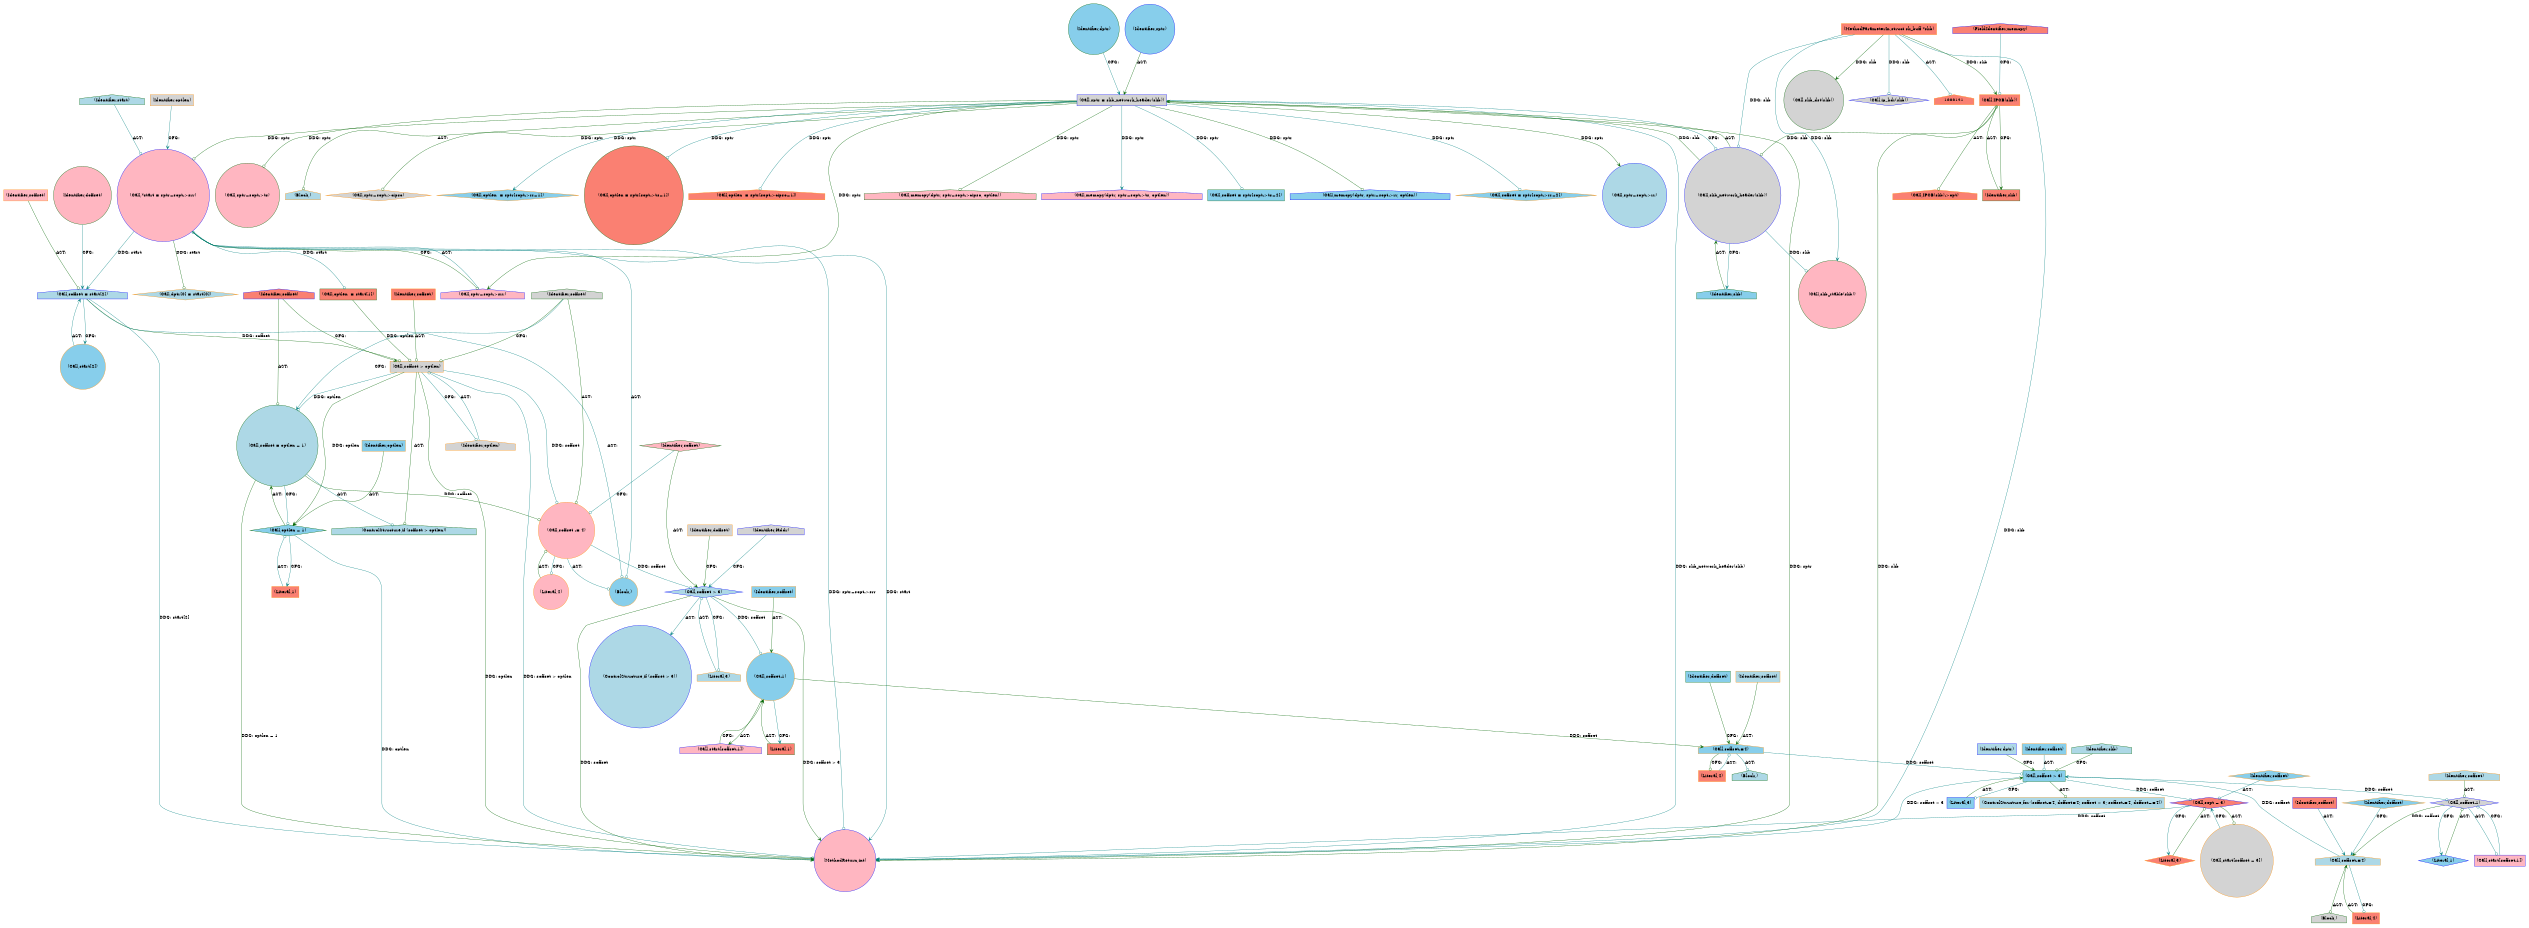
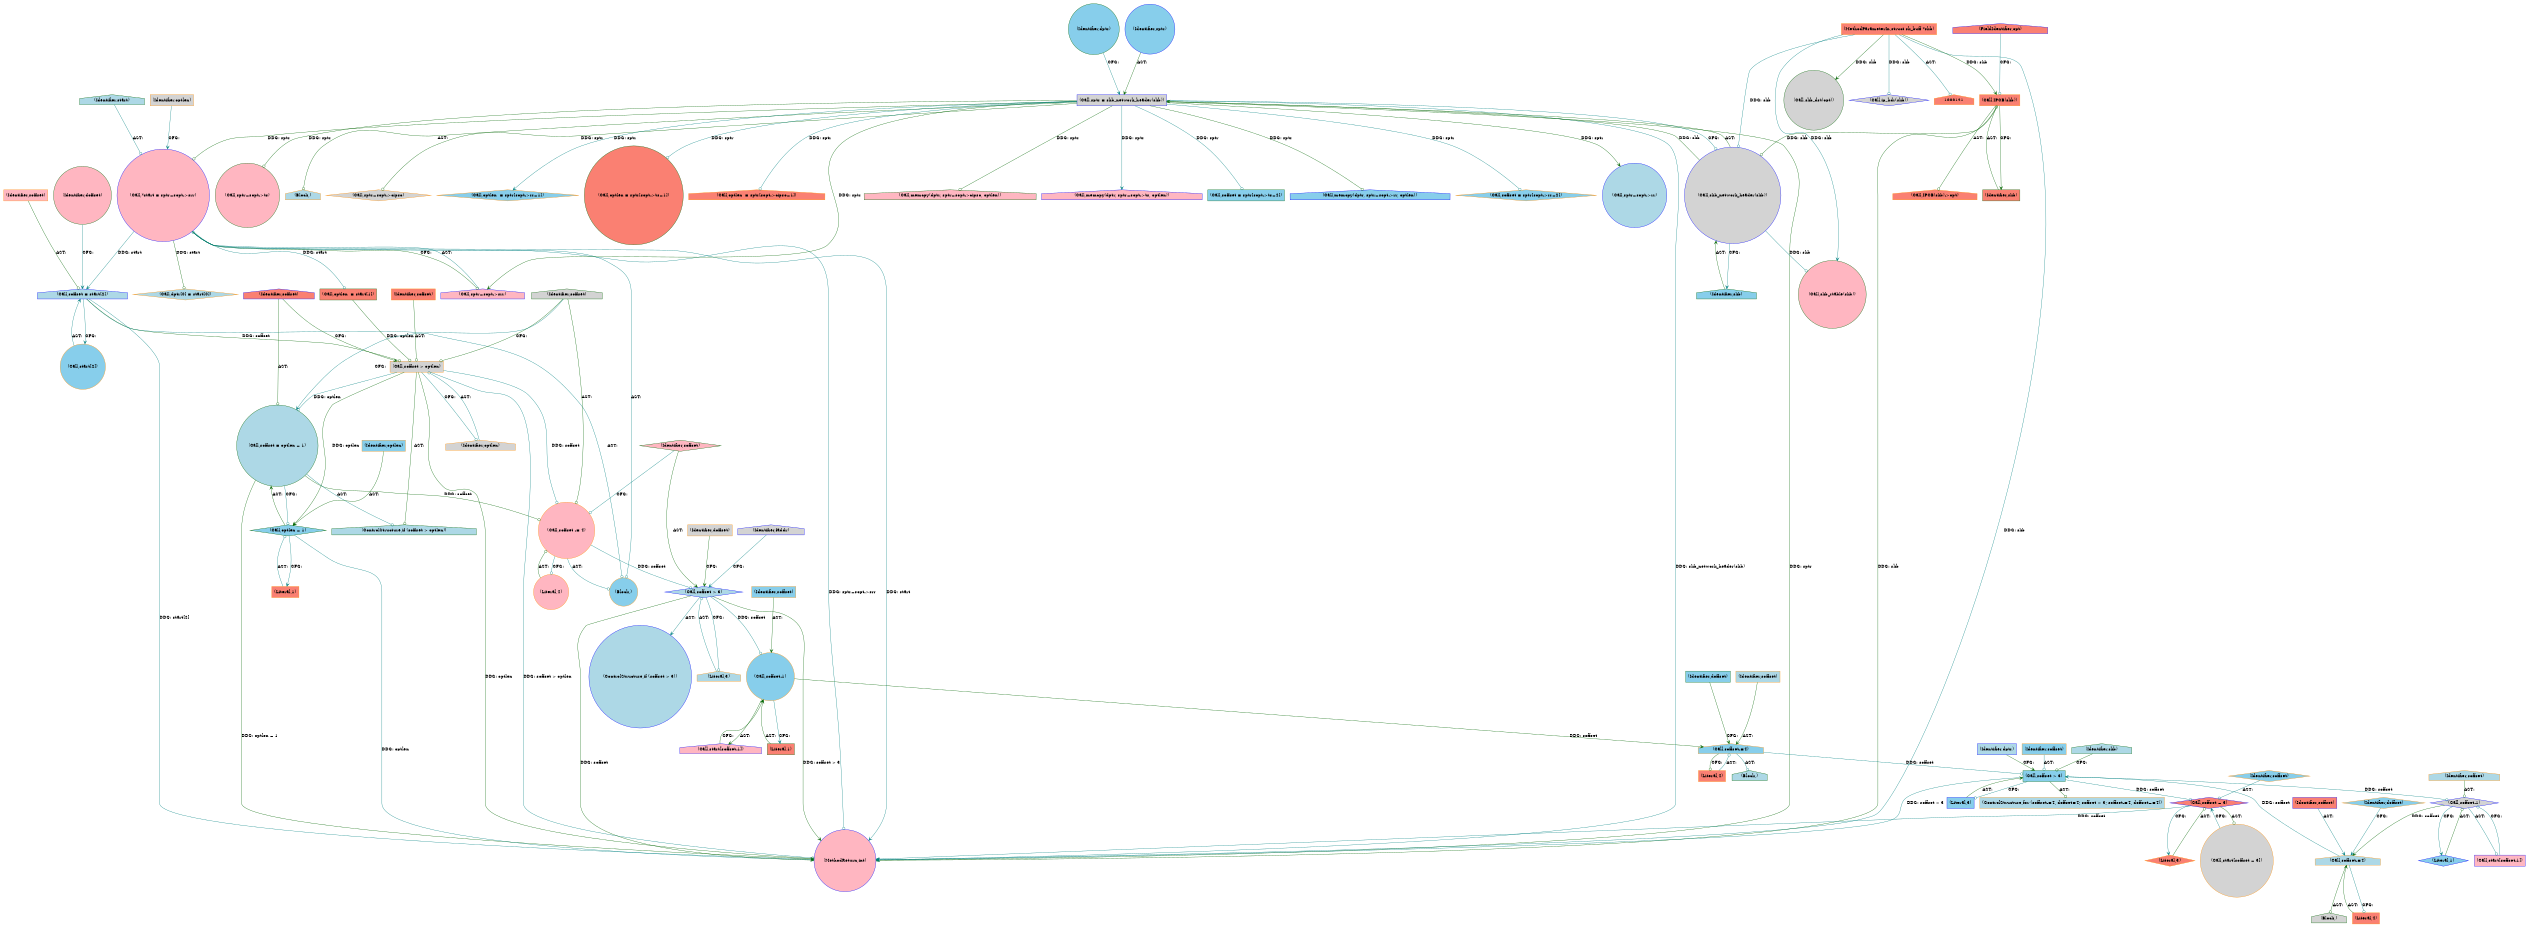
node "(FieldIdentifier,memcpy)": label "(FieldIdentifier,memcpy)" -> "(FieldIdentifier,opt)"
node "(Call,skb_dst(skb))": label "(Call,skb_dst(skb))" -> "(Call,skb_dst(opt))"
node "(Call,sopt + 3)": label "(Call,sopt + 3)" -> "(Call,soffset + 3)"
